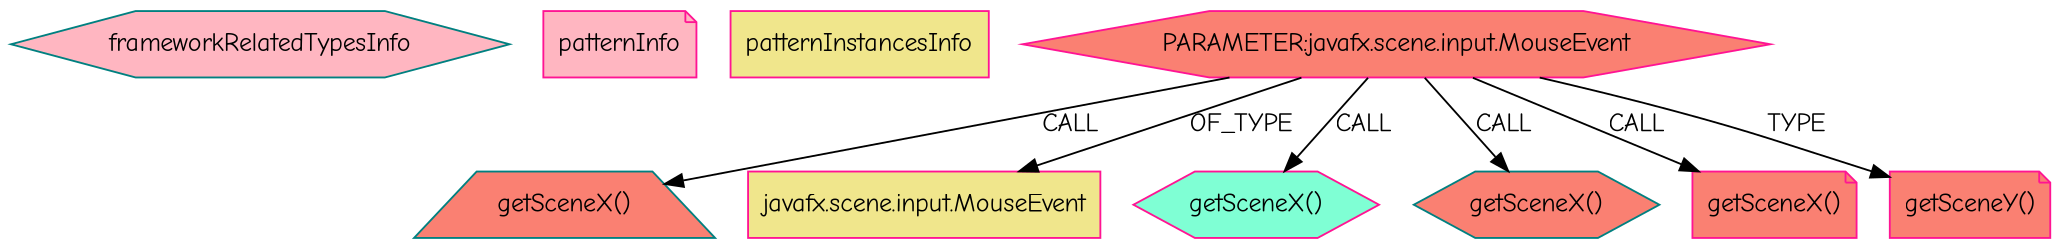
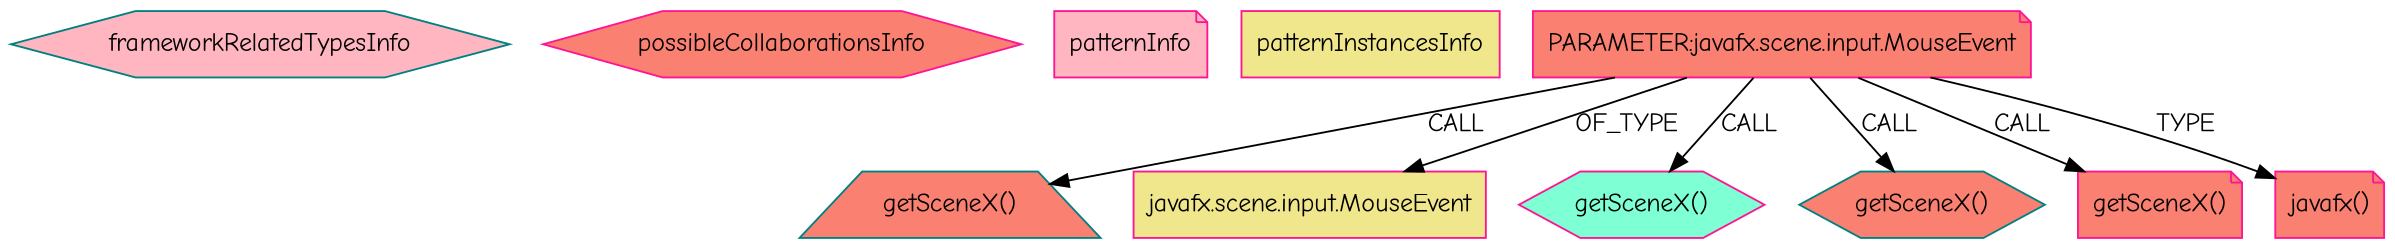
node "possibleCollaborationsInfo": added
node "PARAMETER:javafx.scene.input.MouseEvent": shape hexagon -> note
node "getSceneY()": label "getSceneY()" -> "javafx()"
